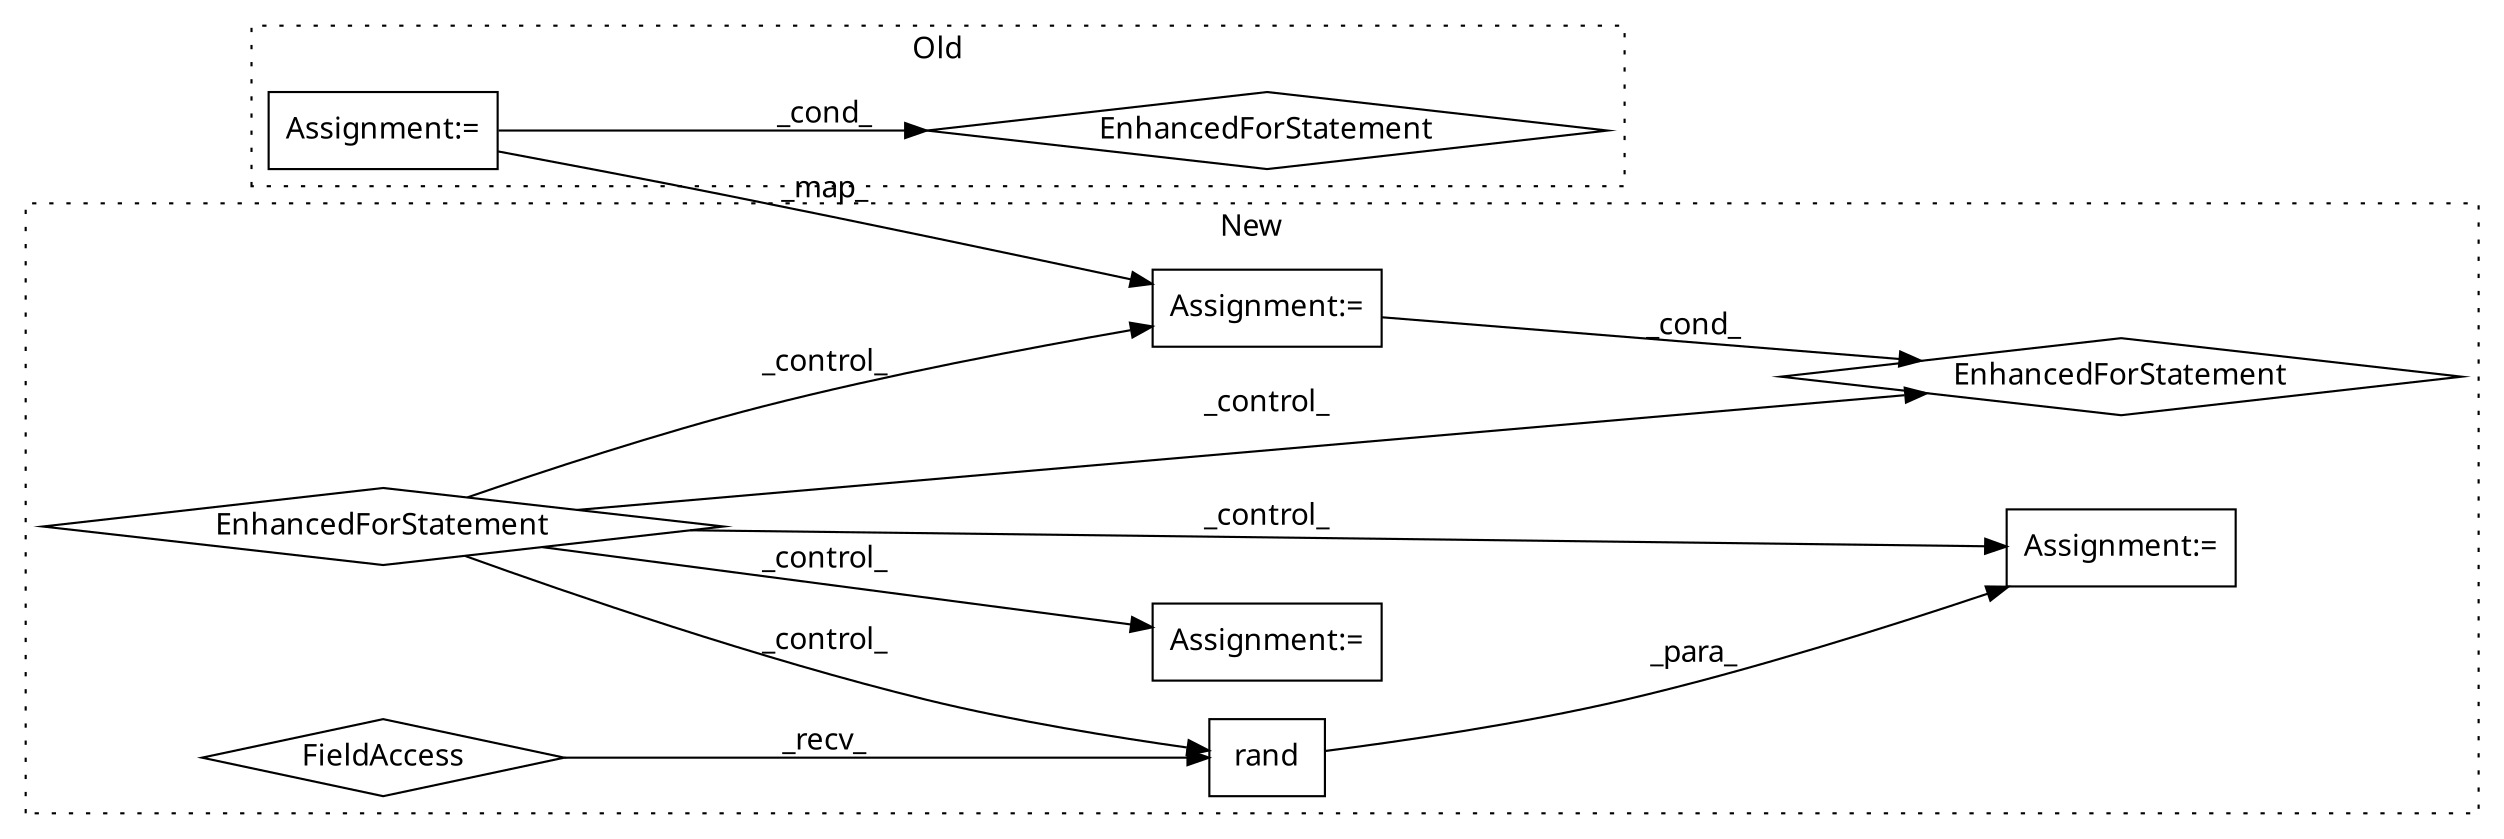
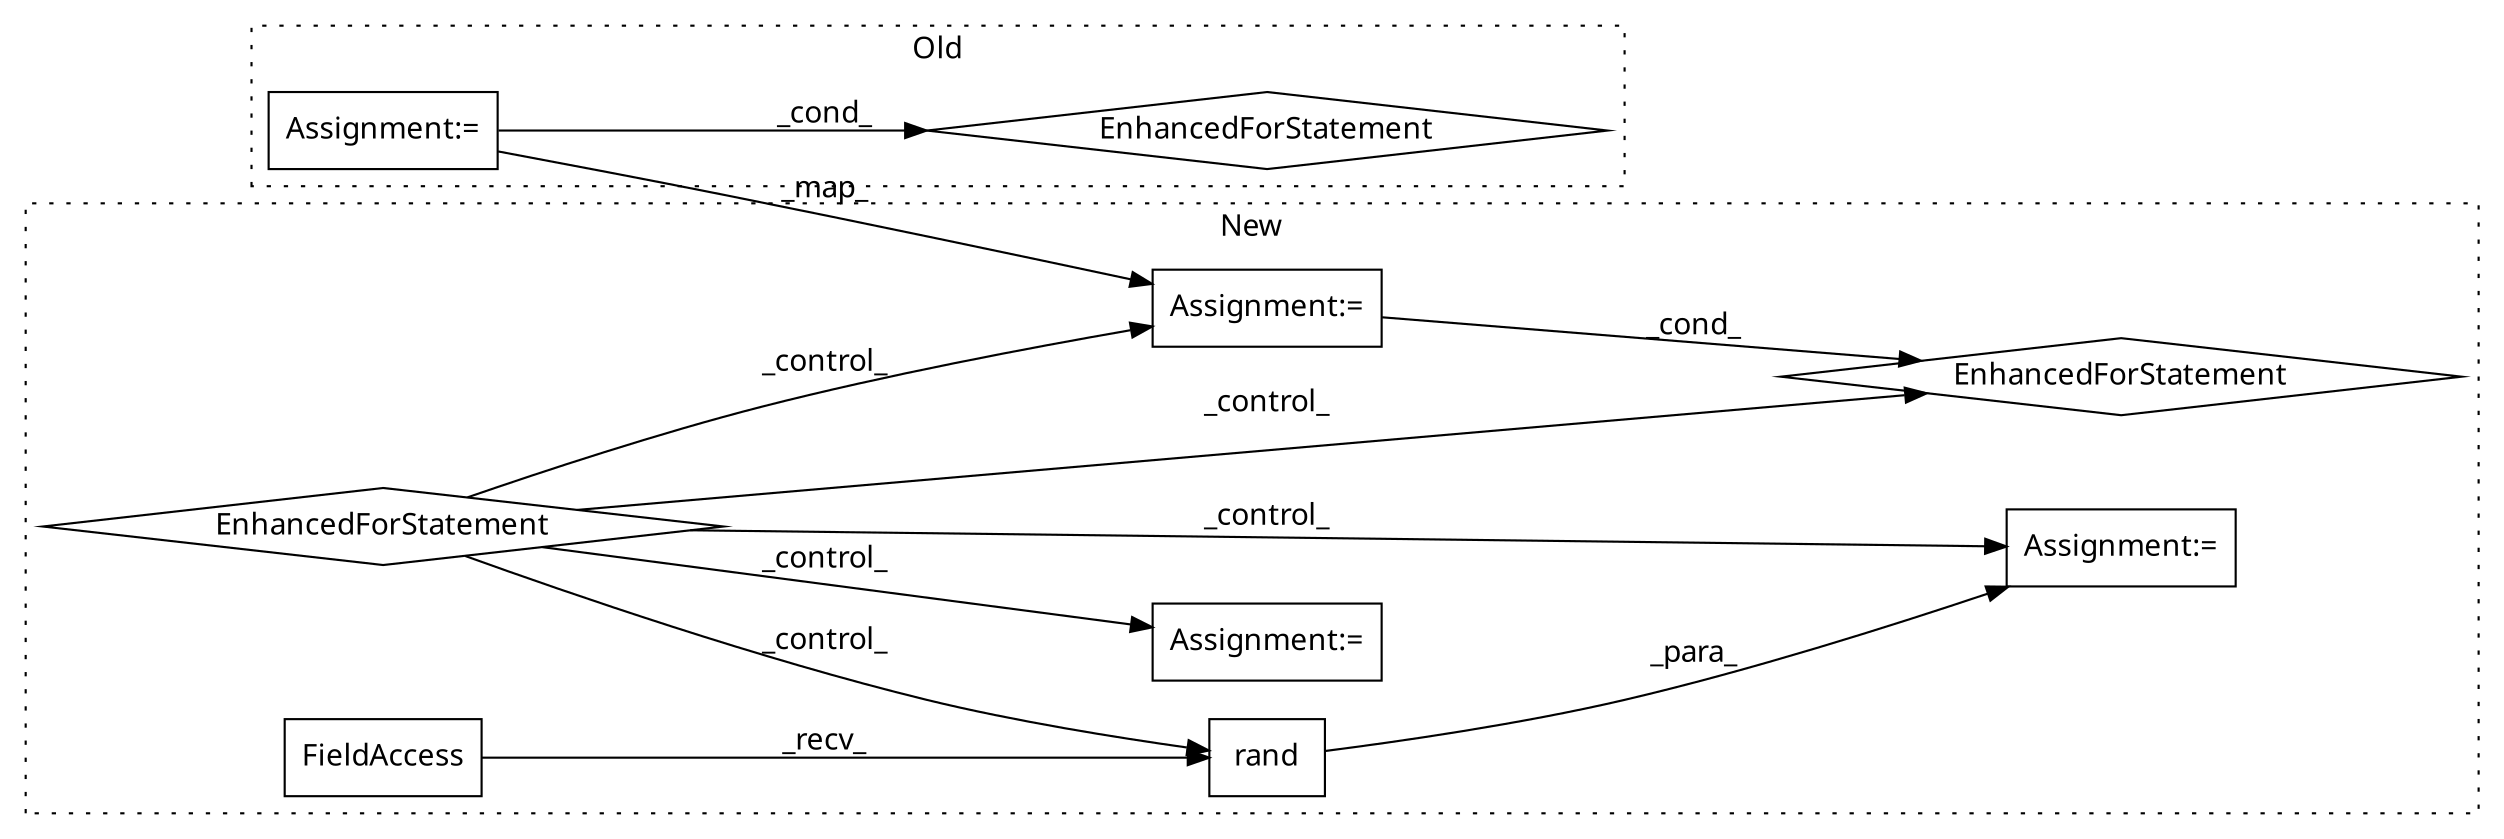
node "FieldAccess": shape diamond -> box
